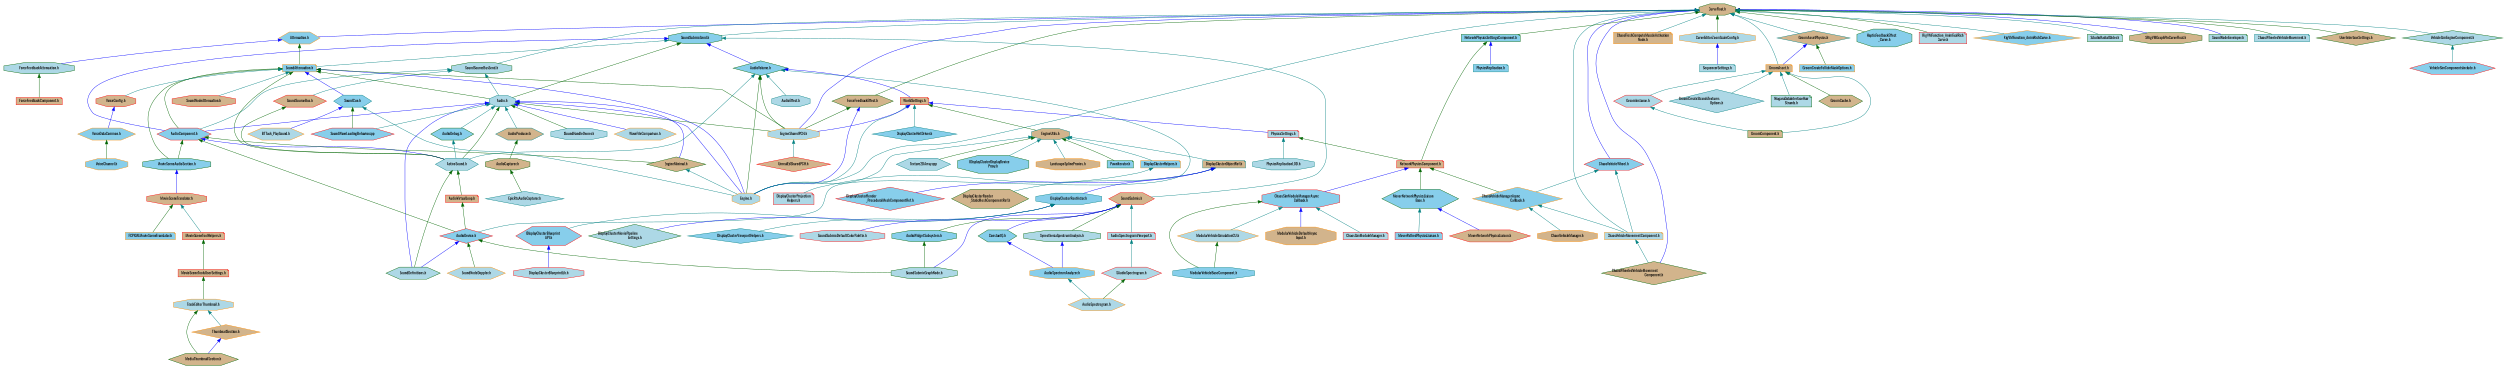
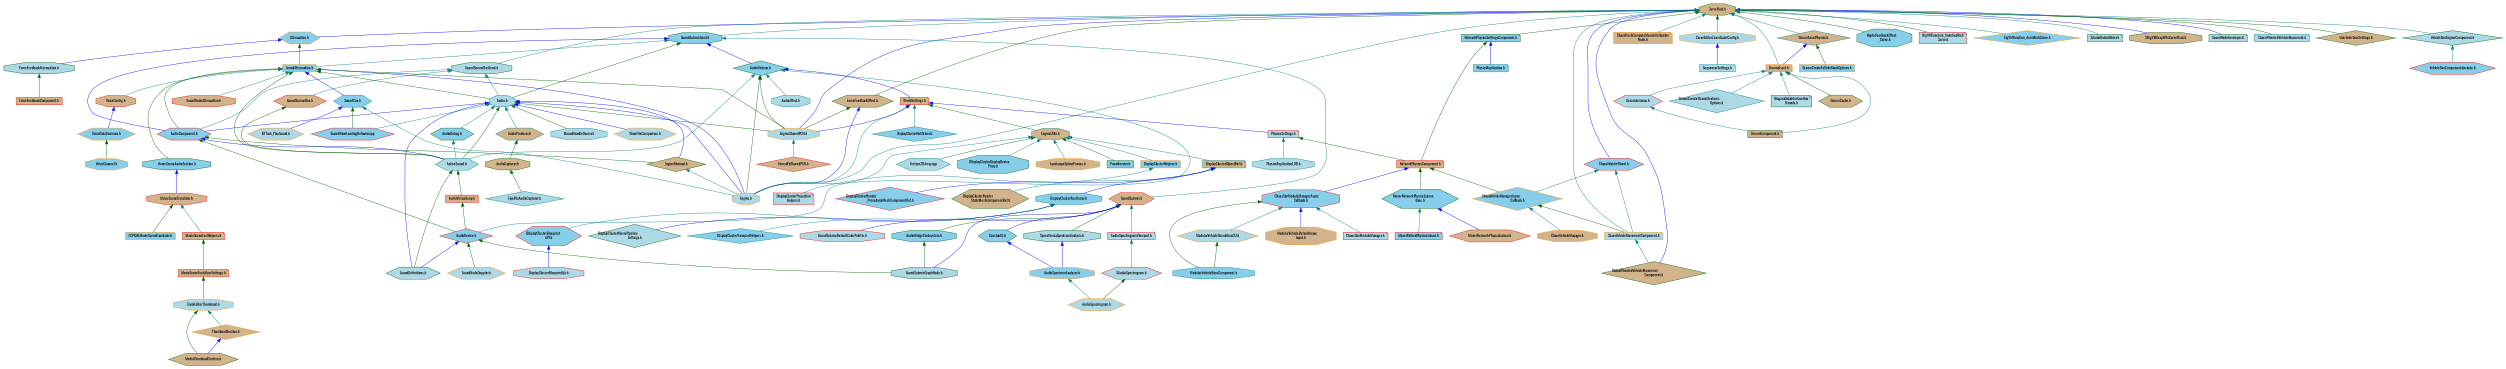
edge "MovieSceneAudioSection.h" -> "AudioComponent.h": removed
edge "ChaosVehicleMovementComponent.h" -> "ChaosVehicleManagerAsync Callback.h": color teal -> darkgreen
